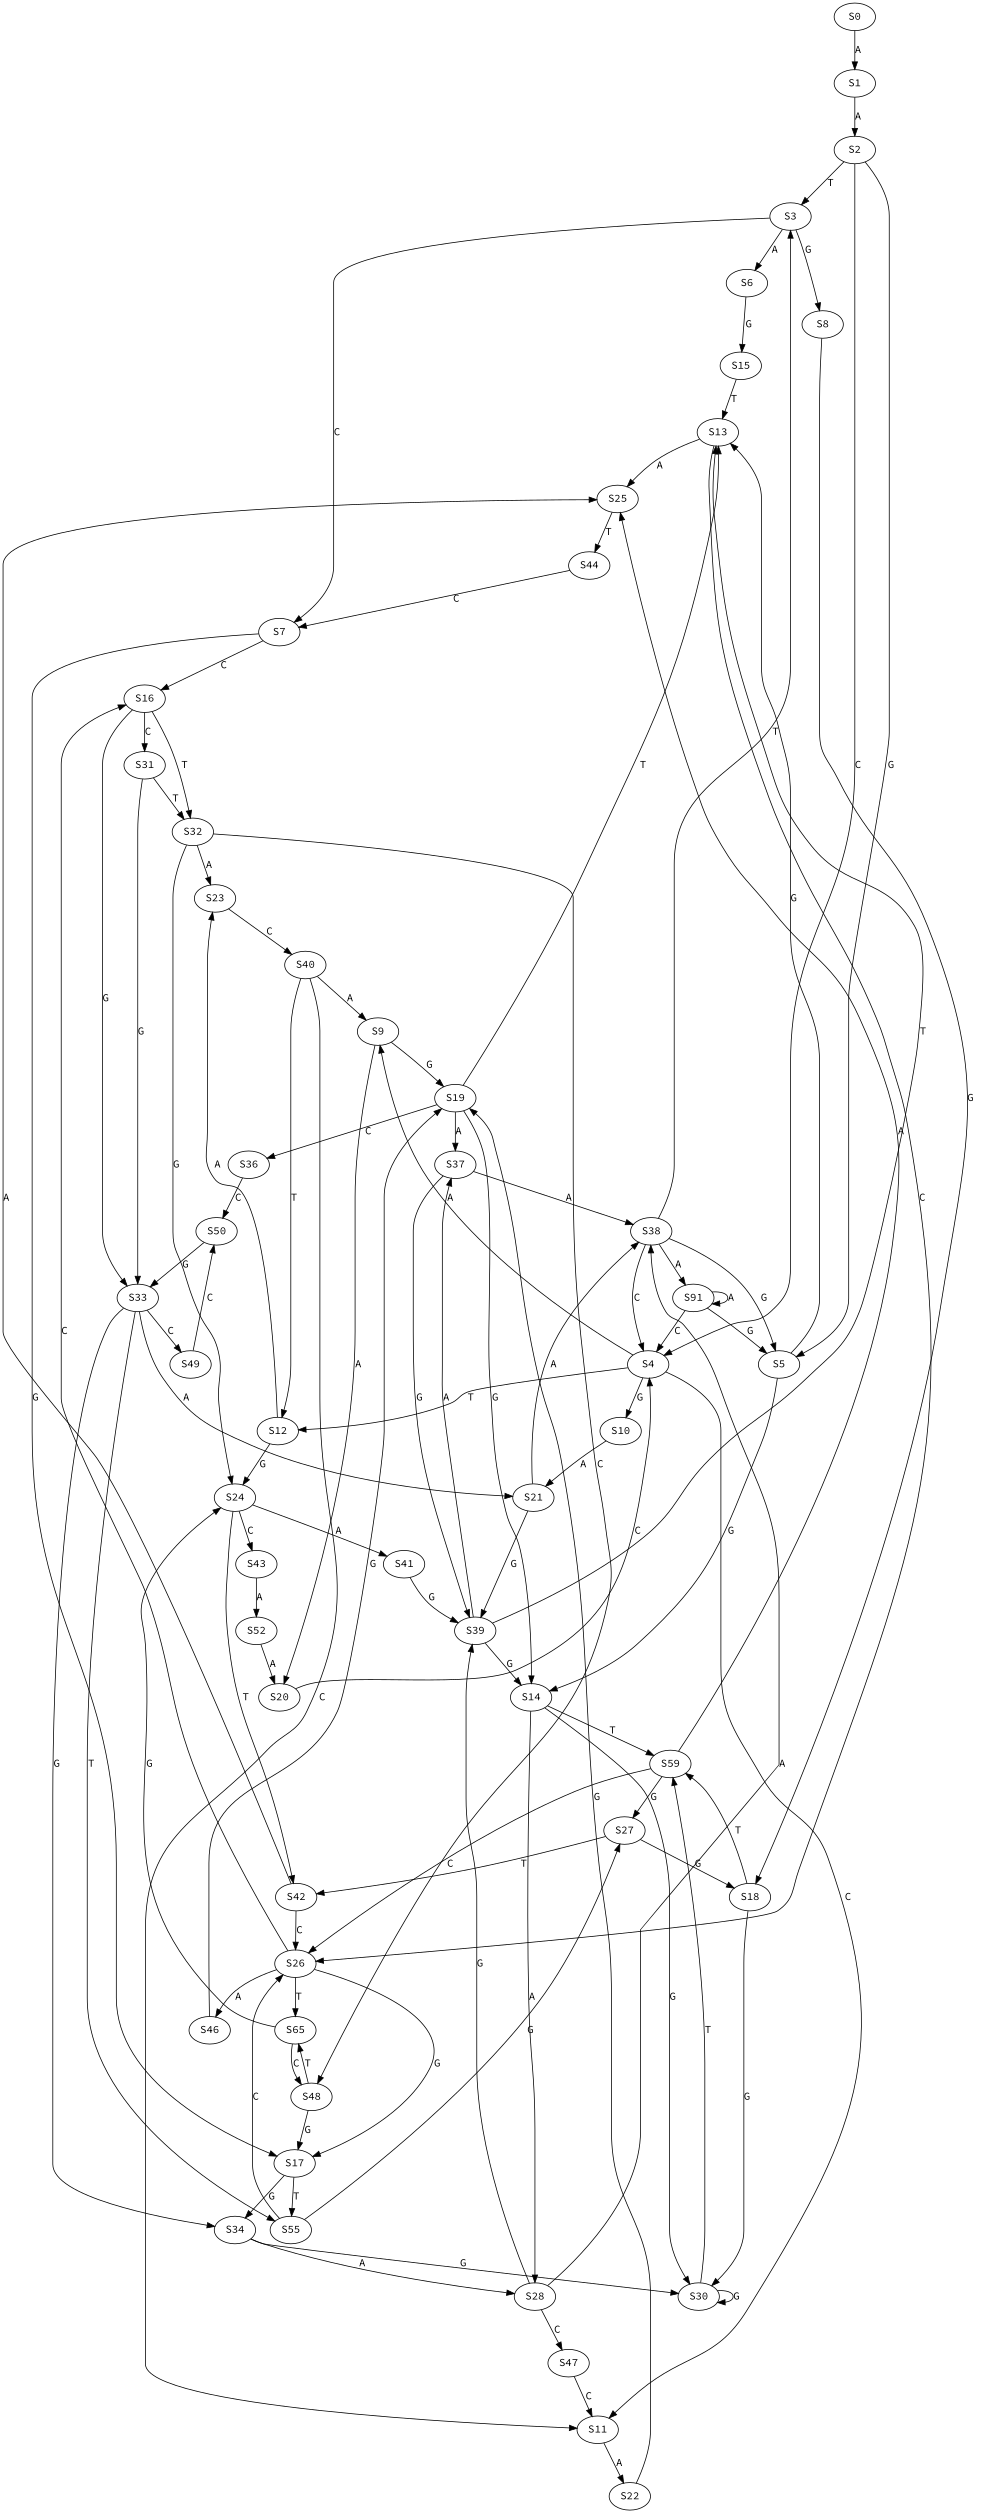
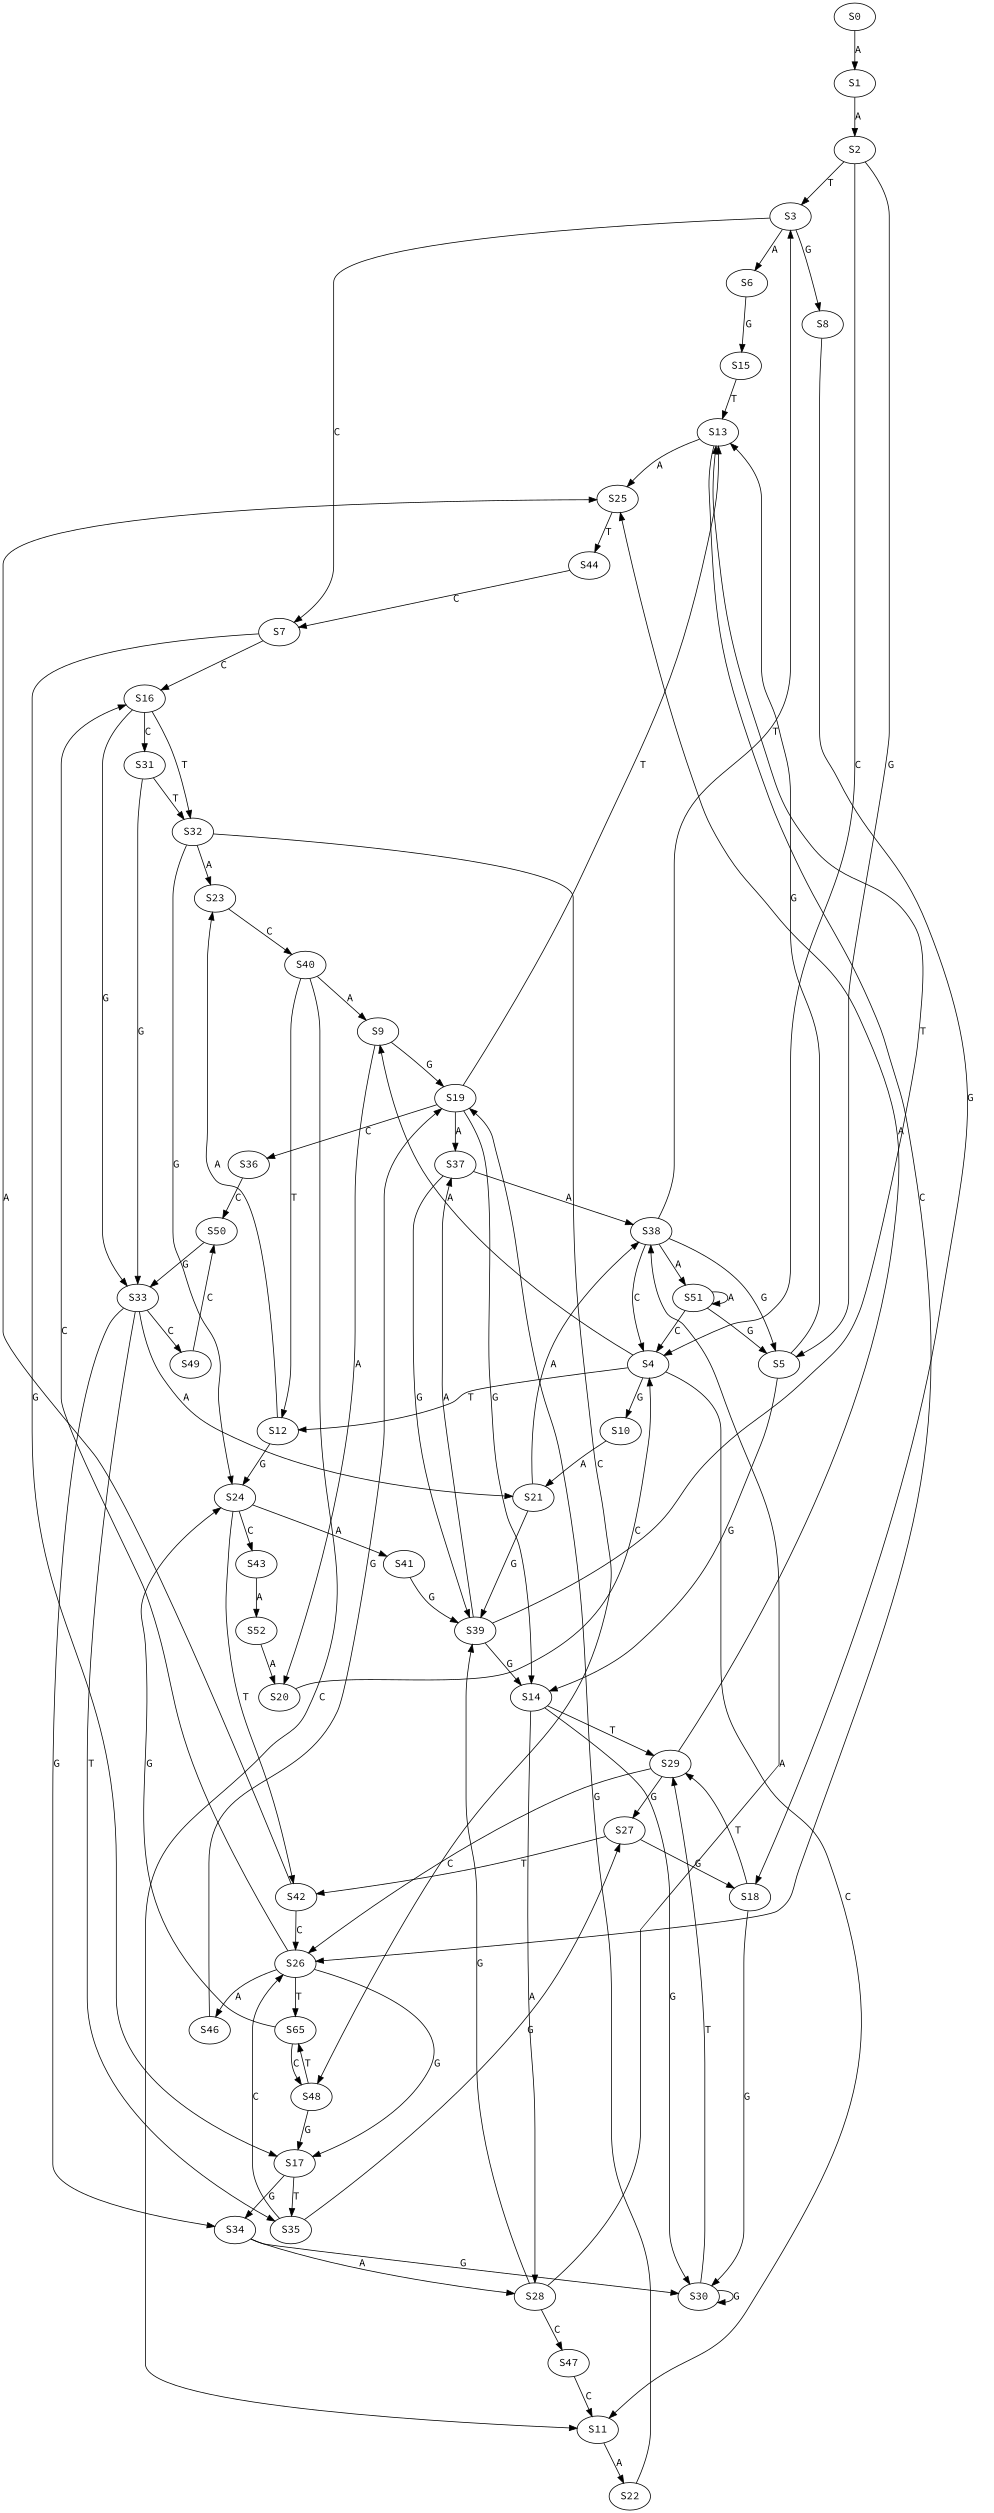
node "S91": label "S91" -> "S51"
node "S59": label "S59" -> "S29"
node "S55": label "S55" -> "S35"
